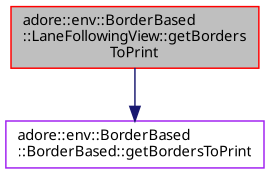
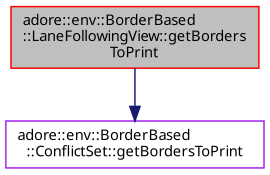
node "adore::env::BorderBased ::BorderBased::getBordersToPrint": label "adore::env::BorderBased ::BorderBased::getBordersToPrint" -> "adore::env::BorderBased ::ConflictSet::getBordersToPrint"
